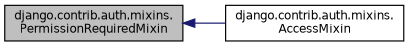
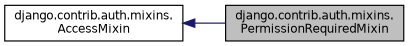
edge "django.contrib.auth.mixins. AccessMixin" -> "django.contrib.auth.mixins. PermissionRequiredMixin": reversed
